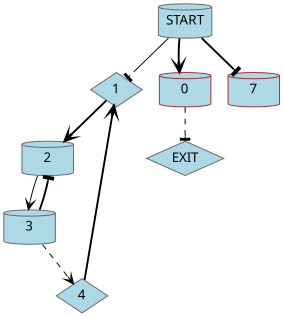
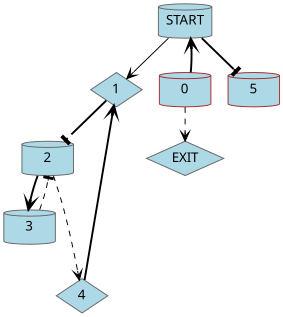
edge "START" -> "0": reversed
edge "START" -> "1": arrowhead tee -> vee
node "7": label "7" -> "5"
edge "1" -> "2": arrowhead vee -> tee
edge "0" -> "EXIT": arrowhead tee -> vee
edge "2" -> "3": style solid -> bold
edge "3" -> "2": style bold -> dashed
edge "3" -> "4": now "2" -> "4"
